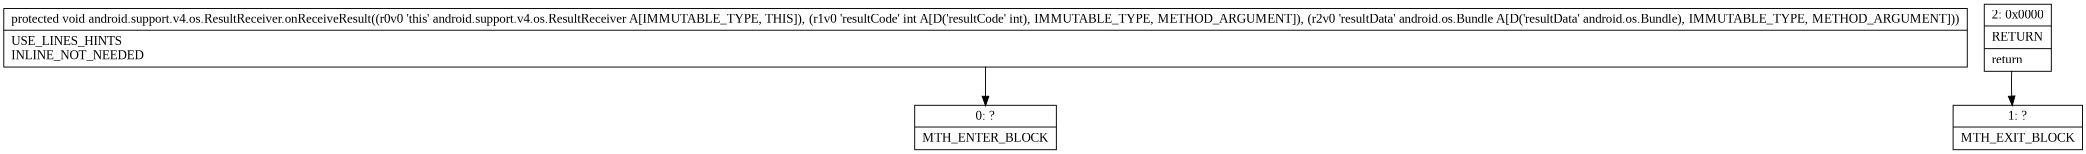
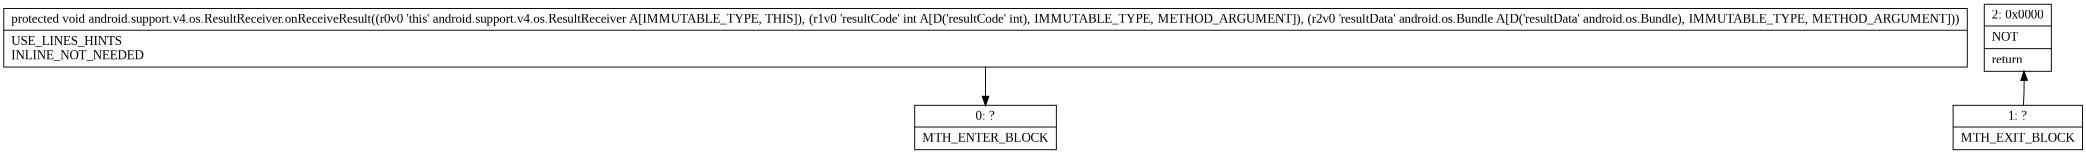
node "2: 0x0000": text "RETURN" -> "NOT"
edge "2: 0x0000" -> "1: ?": reversed
